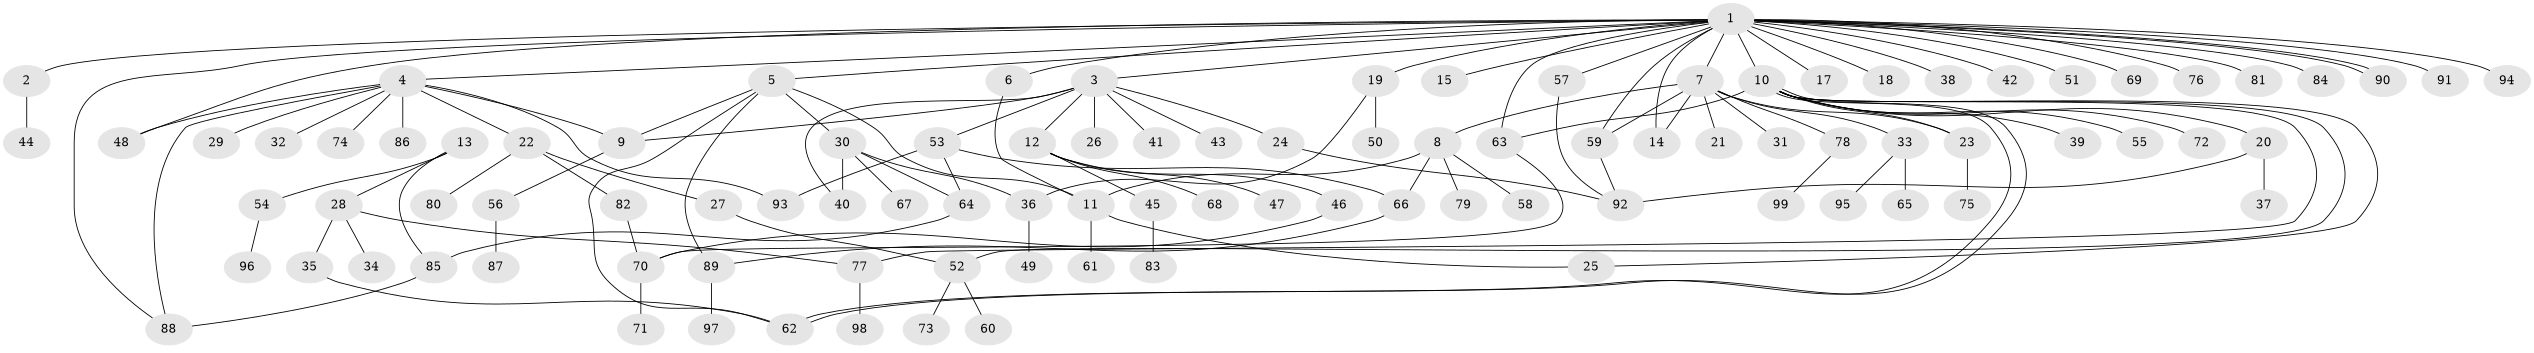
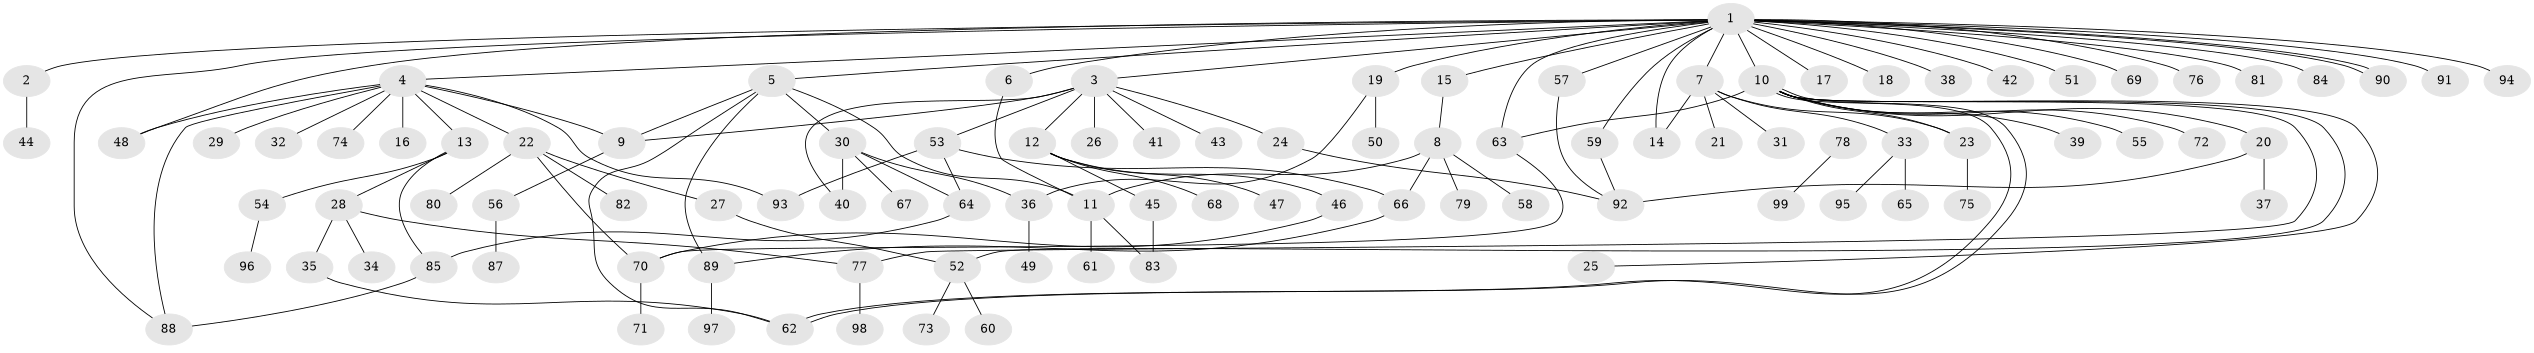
edge "7" -- "8": now "15" -- "8"
edge "7" -- "59": removed
edge "4" -- "13": added
edge "7" -- "78": removed
node "86": label "86" -> "16"
edge "82" -- "70": now "22" -- "70"
edge "11" -- "25": now "11" -- "83"
